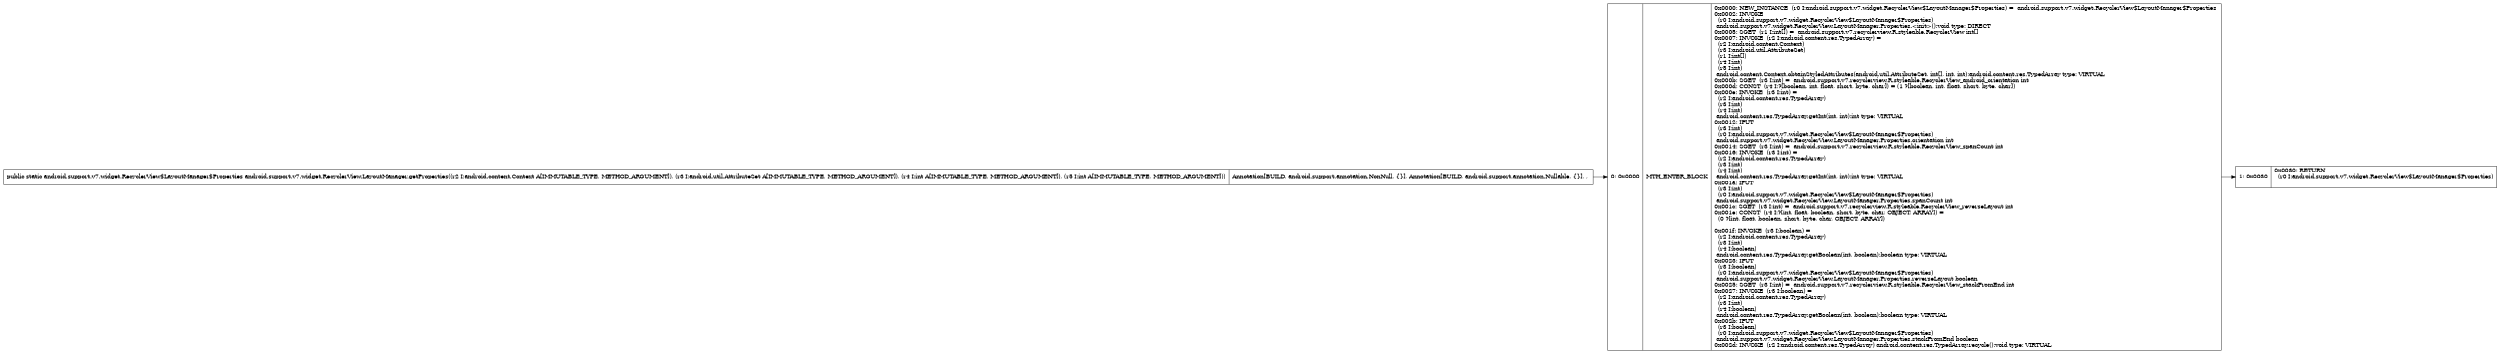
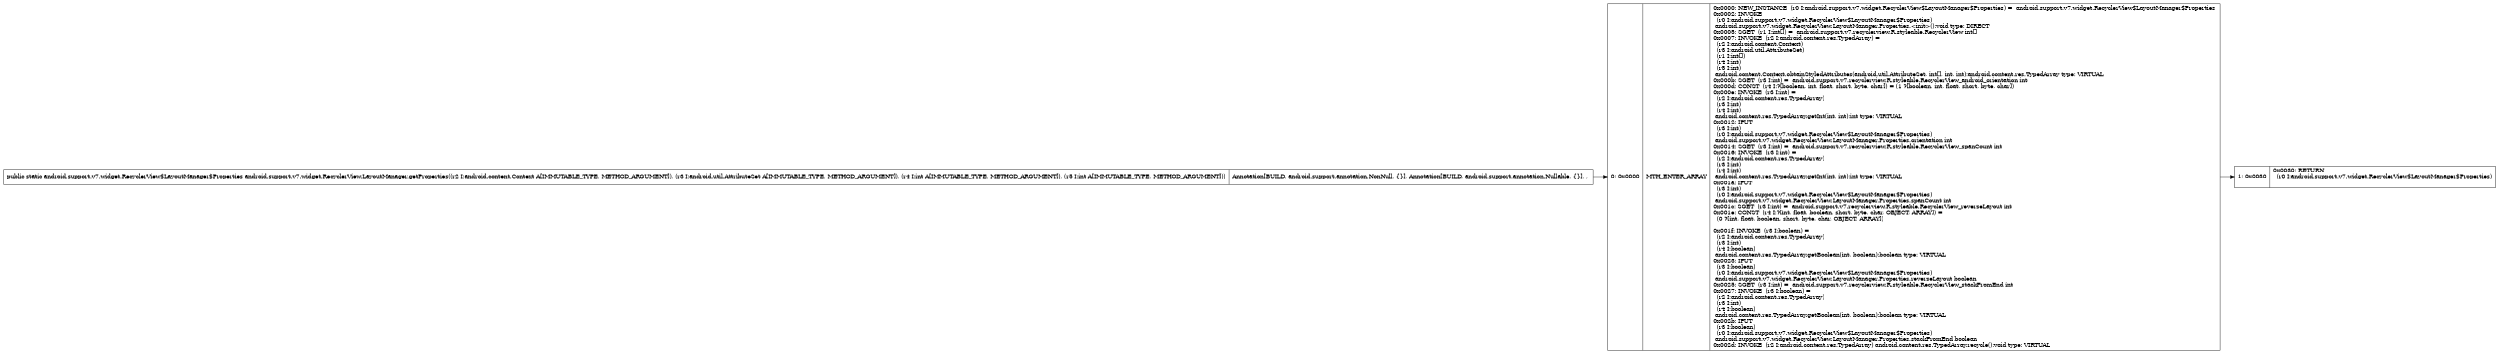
node "0: 0x0000": text "MTH_ENTER_BLOCK" -> "MTH_ENTER_ARRAY"
